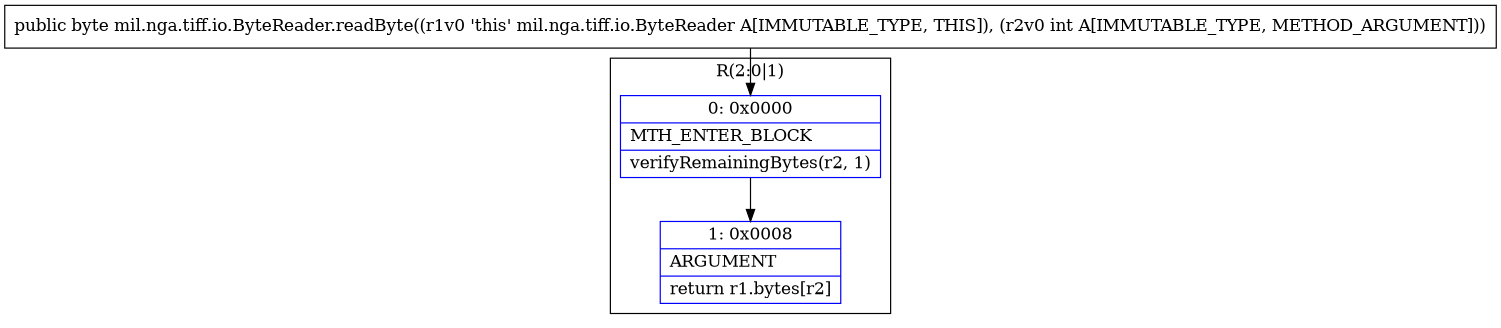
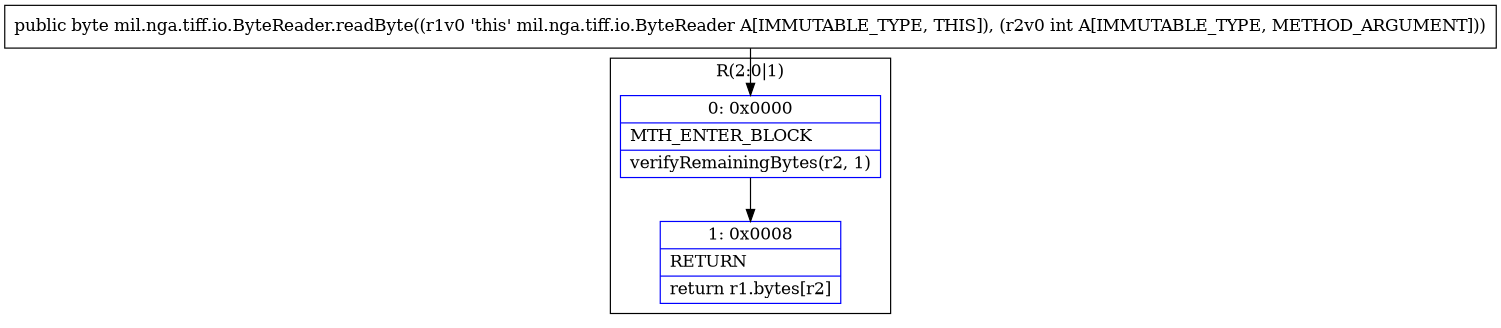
node "1: 0x0008": text "ARGUMENT" -> "RETURN"
